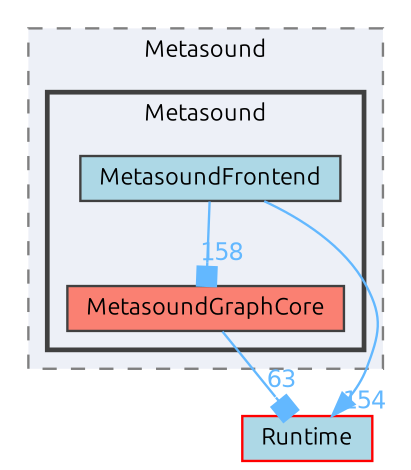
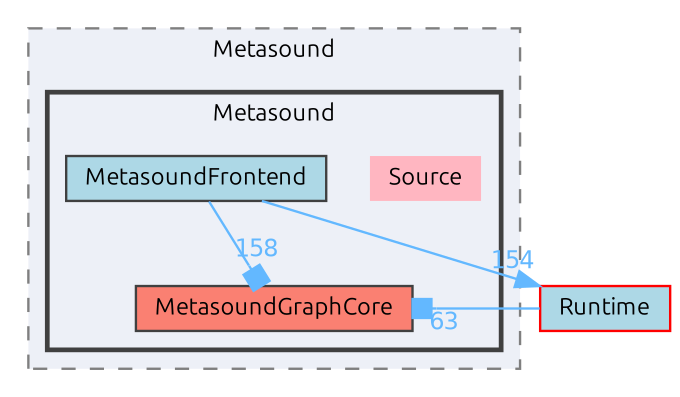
node "Source": added
edge "MetasoundGraphCore" -> "Runtime": reversed
